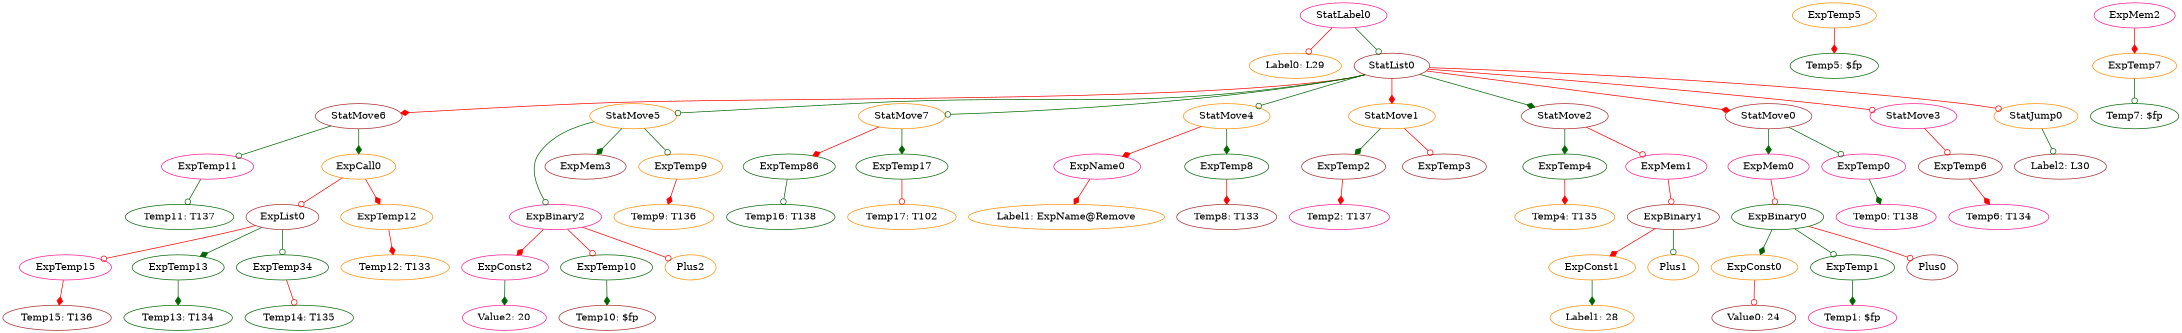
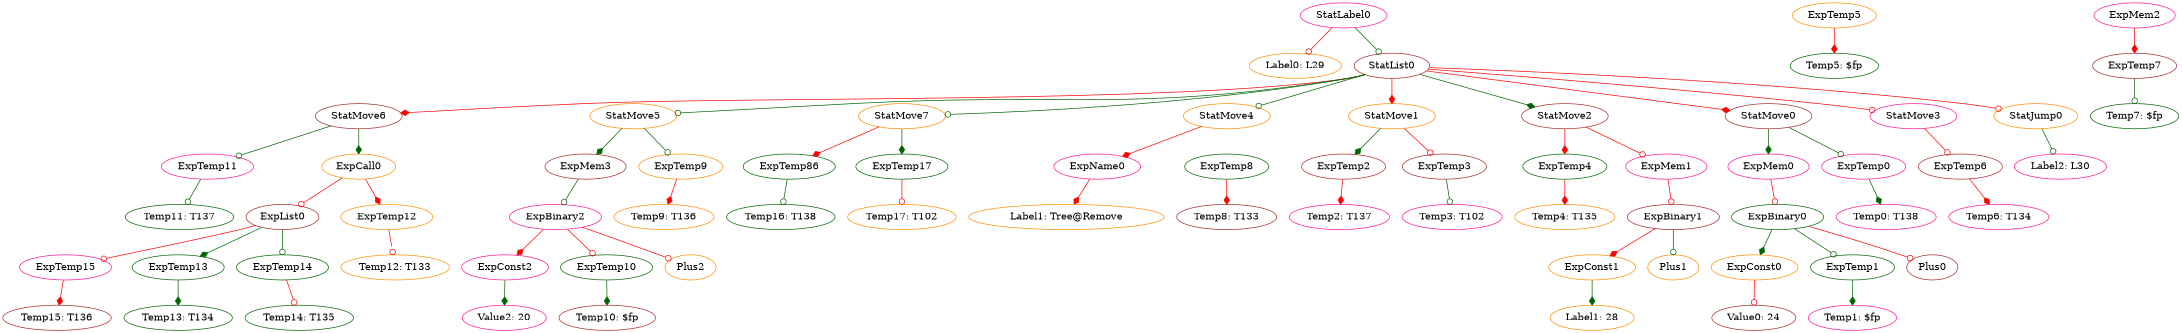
node "ExpTemp7": color darkorange -> brown
edge "StatMove4" -> "ExpTemp8": removed
edge "StatMove2" -> "ExpTemp4": color darkgreen -> red
edge "StatMove5" -> "ExpBinary2": now "ExpMem3" -> "ExpBinary2"
node "Label2: L30": color brown -> deeppink
node "Label1: ExpName@Remove": label "Label1: ExpName@Remove" -> "Label1: Tree@Remove"
node "Temp3: T102": added
edge "ExpTemp12" -> "Temp12: T133": arrowhead diamond -> odot
node "ExpTemp34": label "ExpTemp34" -> "ExpTemp14"
